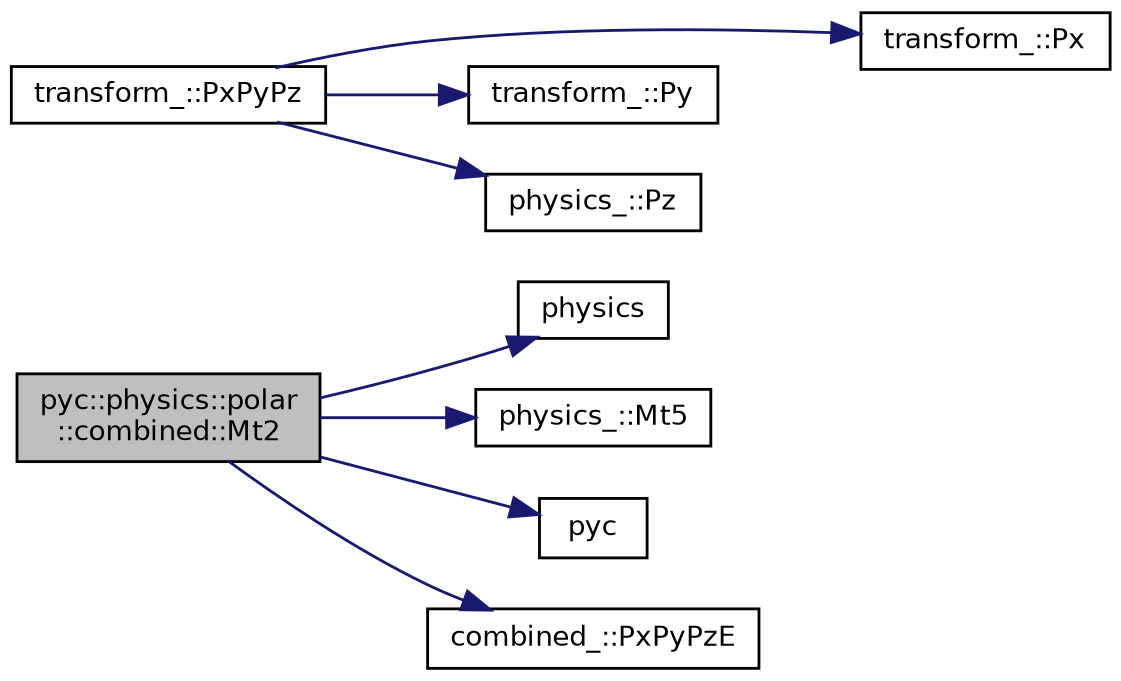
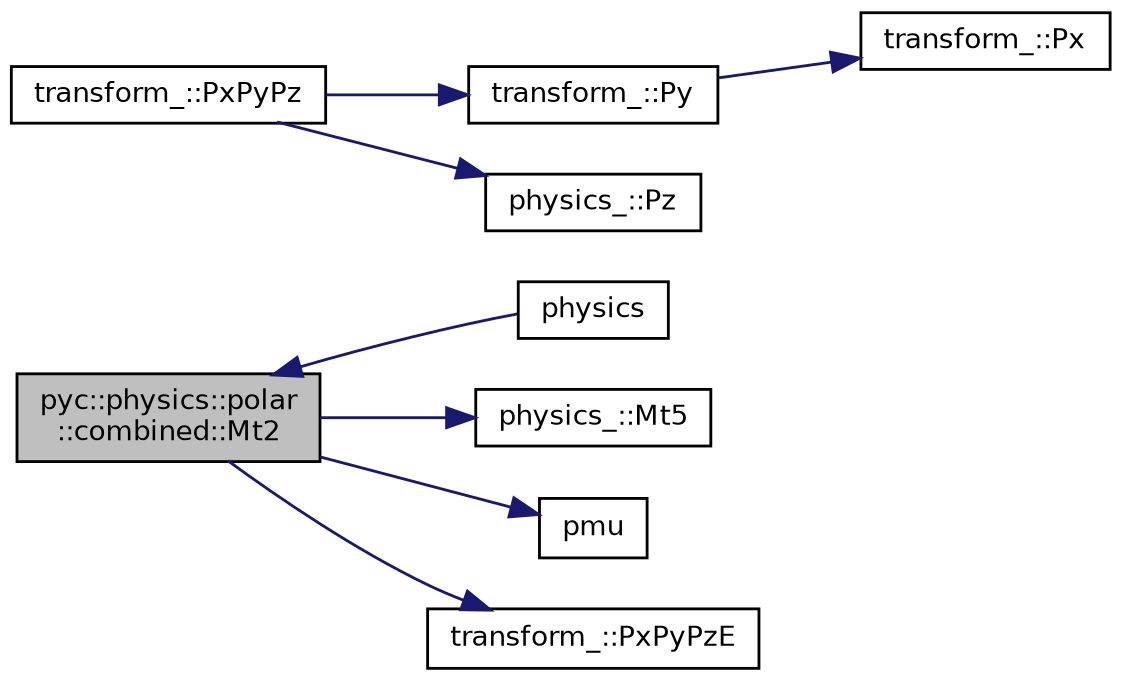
edge "transform_::PxPyPz" -> "transform_::Px": now "transform_::Py" -> "transform_::Px"
edge "pyc::physics::polar ::combined::Mt2" -> "physics": reversed
node "pyc": label "pyc" -> "pmu"
node "combined_::PxPyPzE": label "combined_::PxPyPzE" -> "transform_::PxPyPzE"
